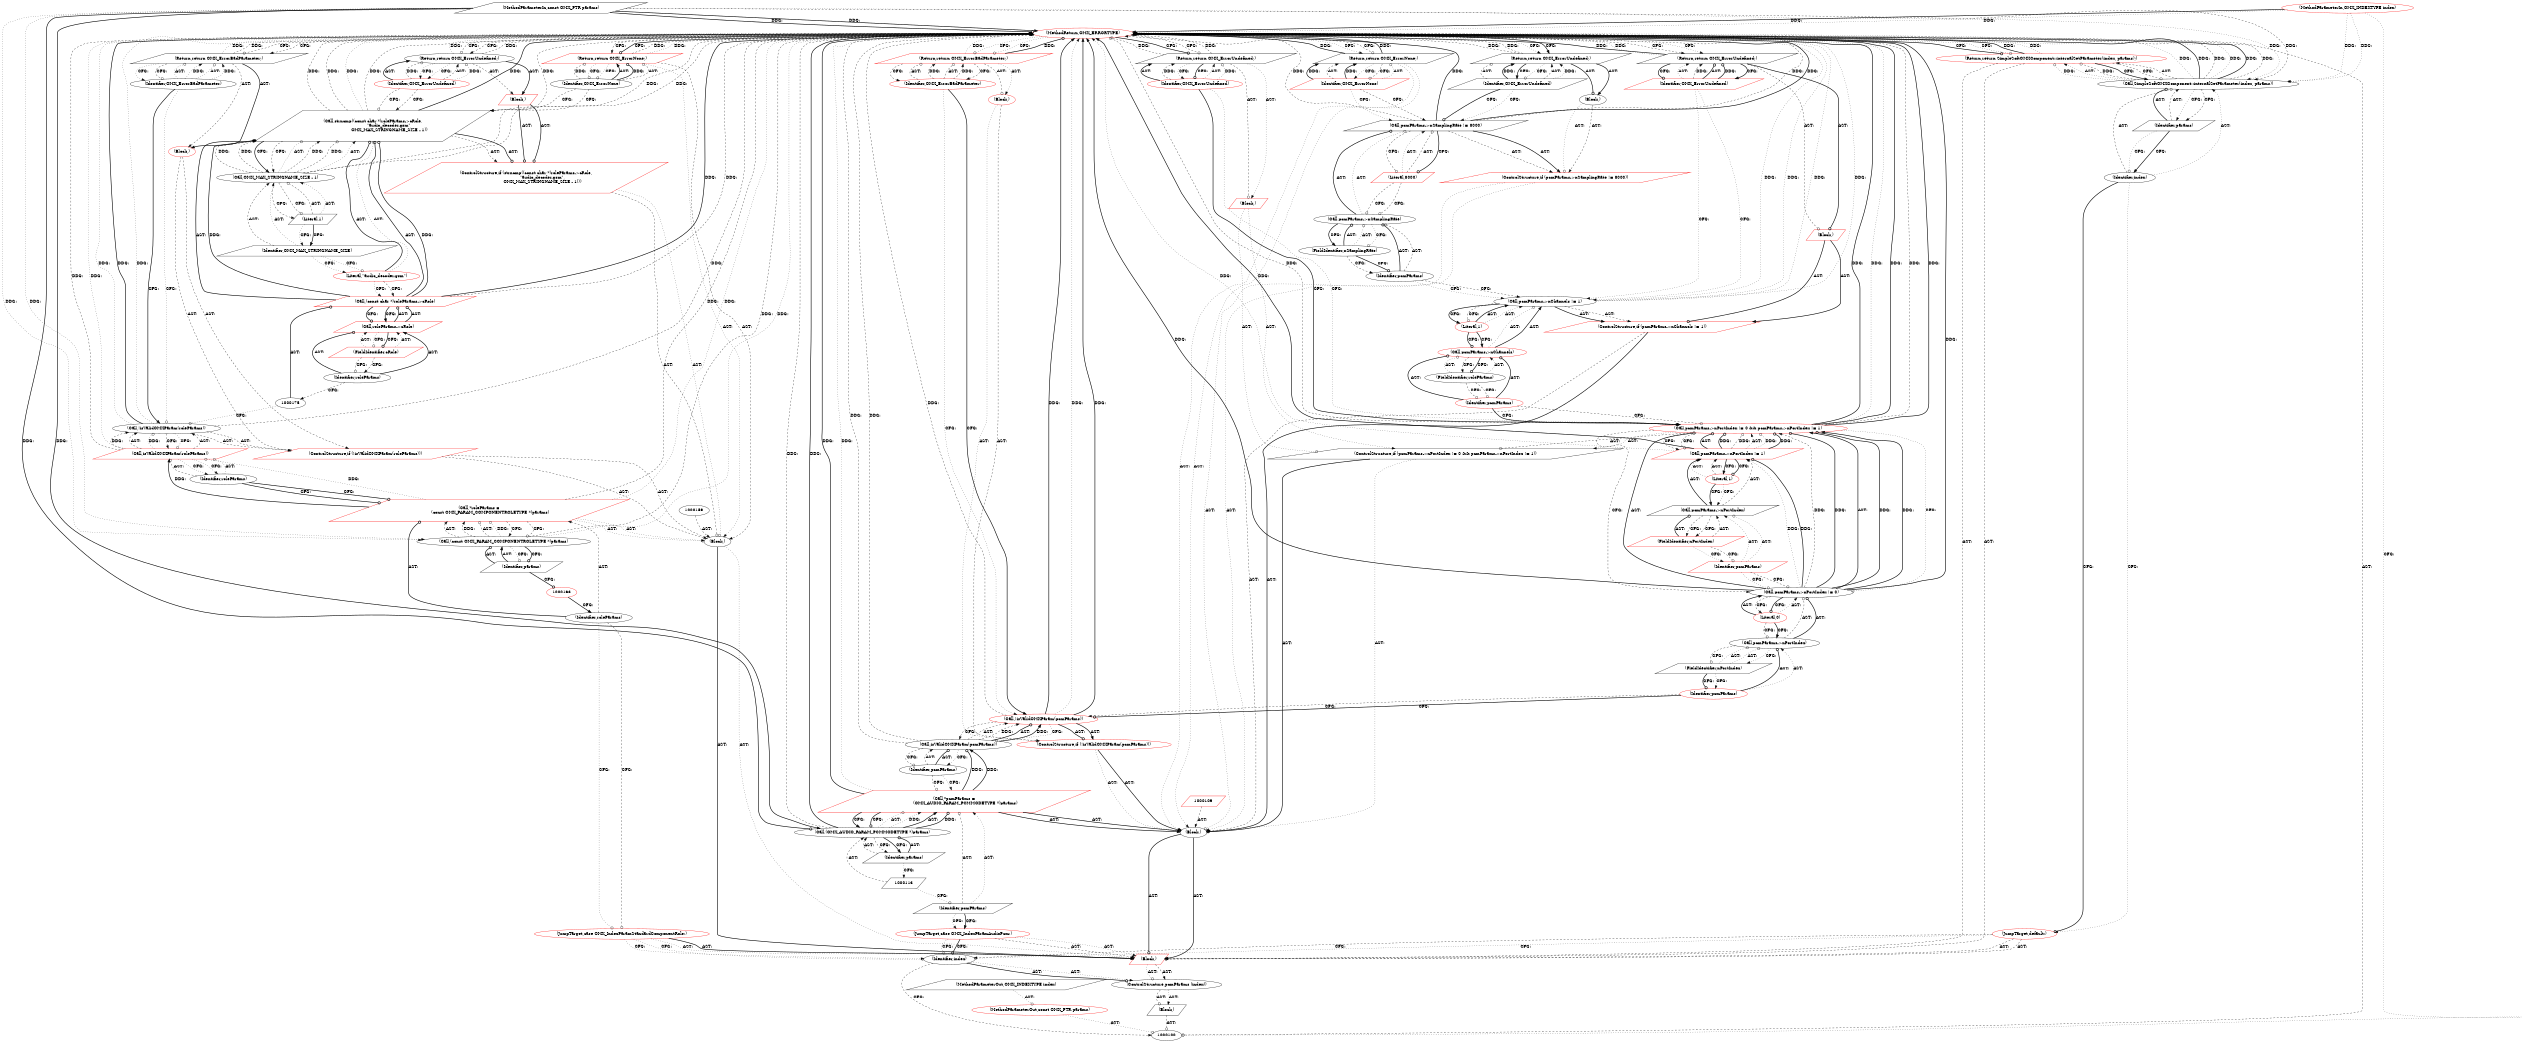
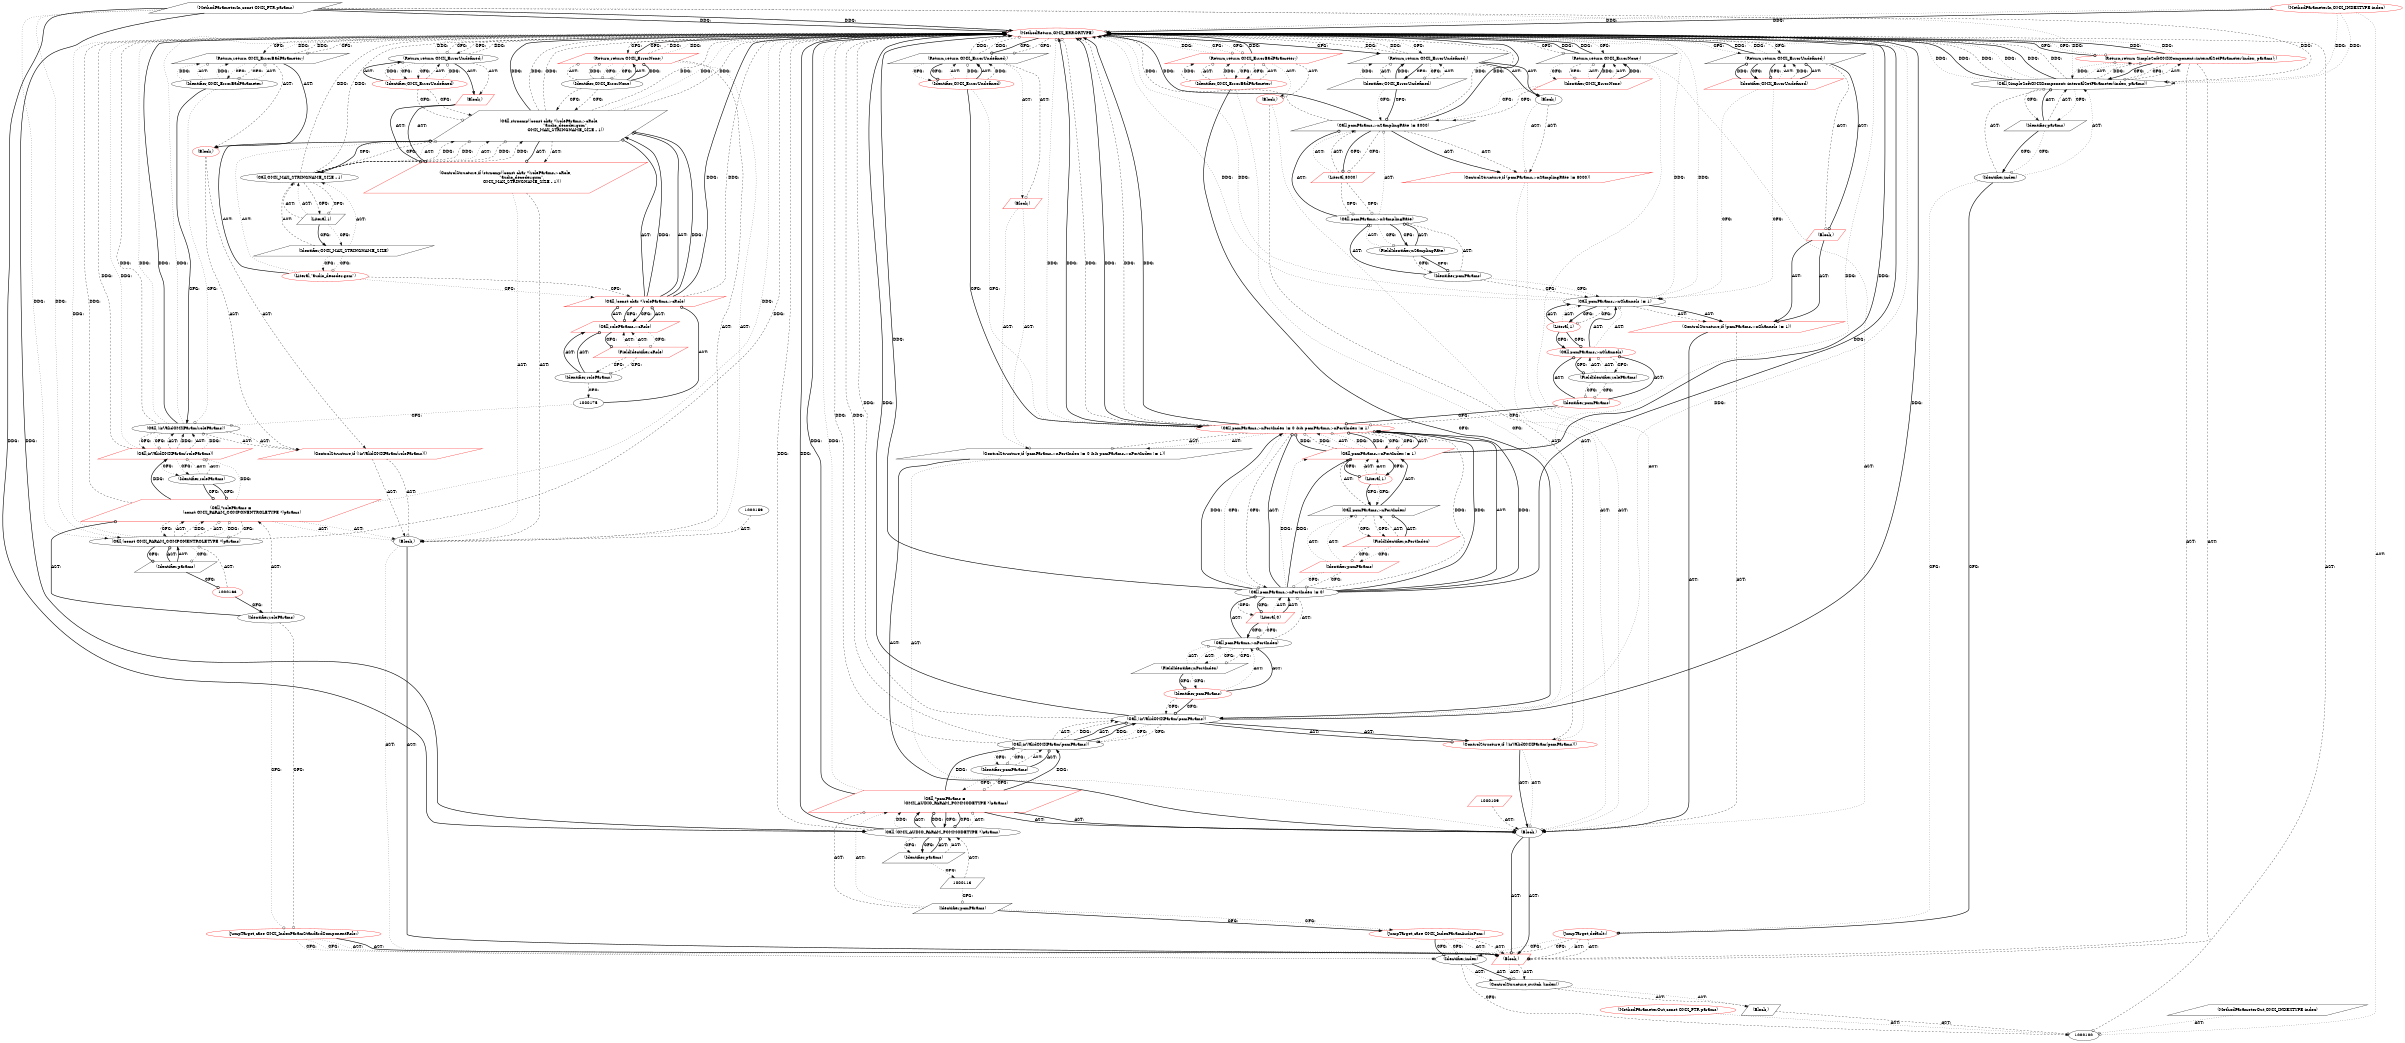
edge "(MethodParameterIn,OMX_INDEXTYPE index)" -> "1000100": label "CFG: " -> "AST: "
edge "1000163" -> "(Call,(const OMX_PARAM_COMPONENTROLETYPE *)params)": added, label "AST:"
node "(Literal,0)": shape ellipse -> parallelogram
node "(Call,!isValidOMXParam(pcmParams))": color red -> black
node "(ControlStructure,pcmParams (index))": label "(ControlStructure,pcmParams (index))" -> "(ControlStructure,switch (index))"
edge "(MethodParameterOut,OMX_INDEXTYPE index)" -> "(MethodParameterOut,const OMX_PTR params)": now "(MethodParameterOut,OMX_INDEXTYPE index)" -> "1000100"
